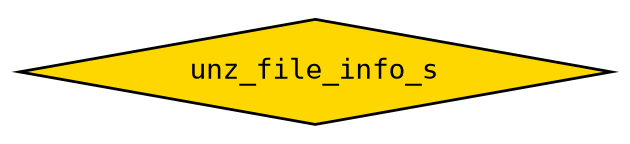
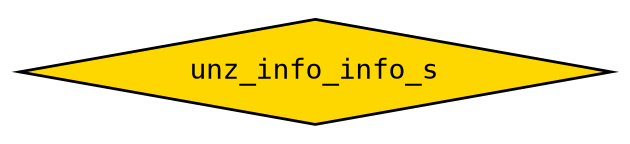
node "unz_file_info_s": label "unz_file_info_s" -> "unz_info_info_s"
